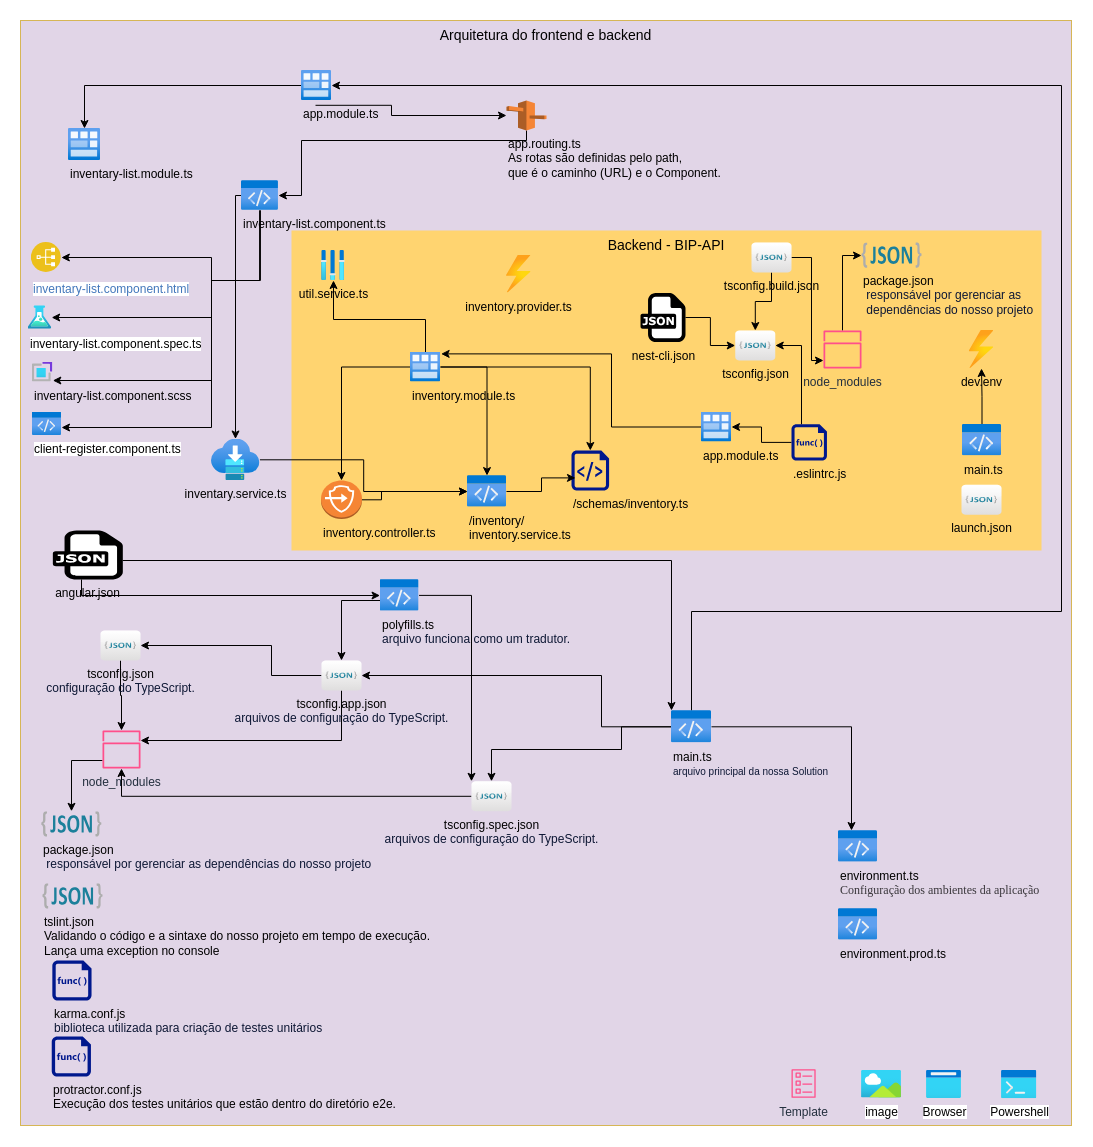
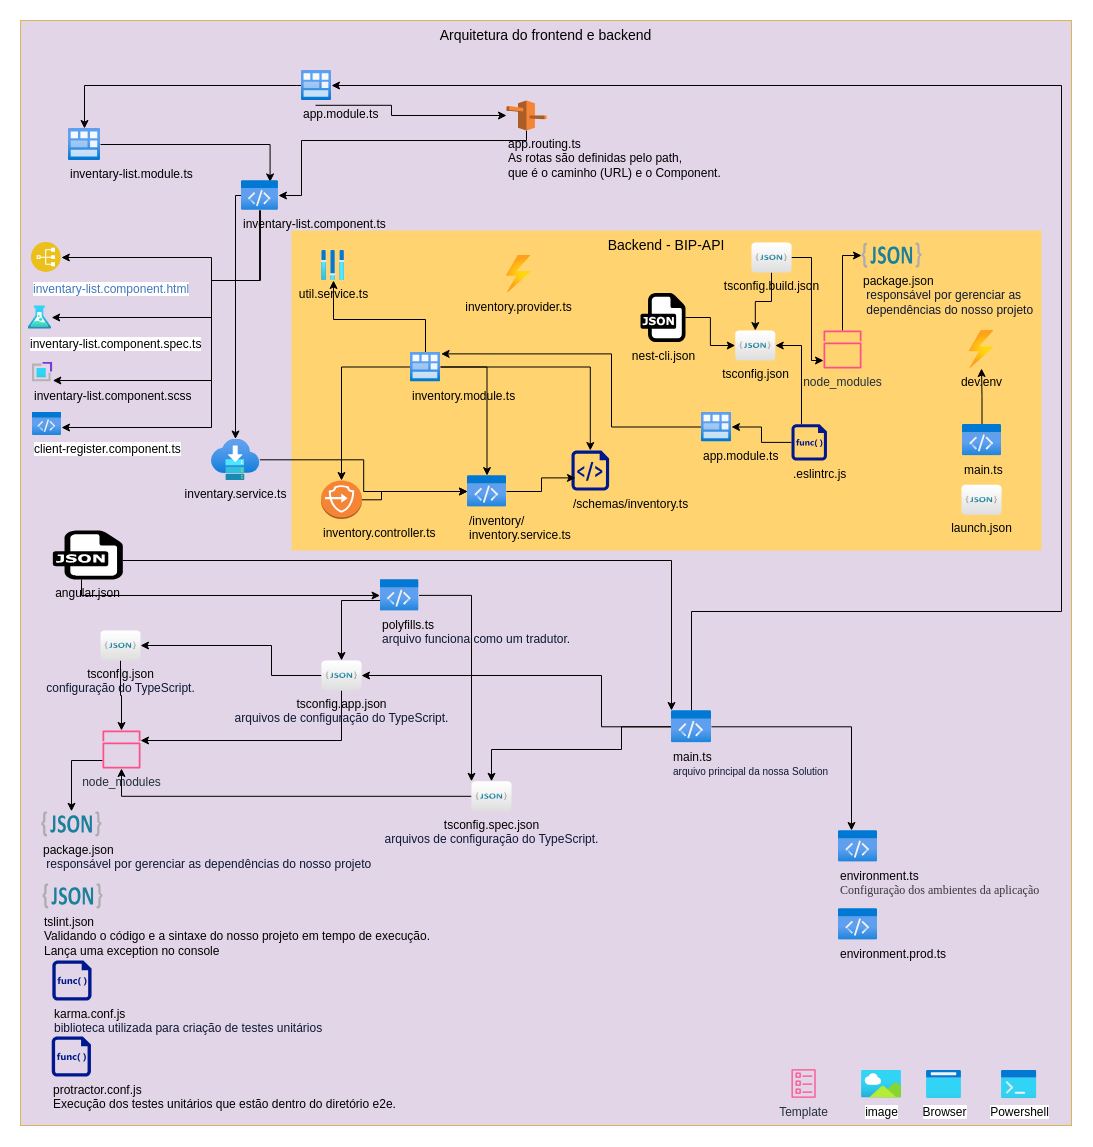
edge "inventary-list.module.ts" -> "inventary-list.component.ts": added
